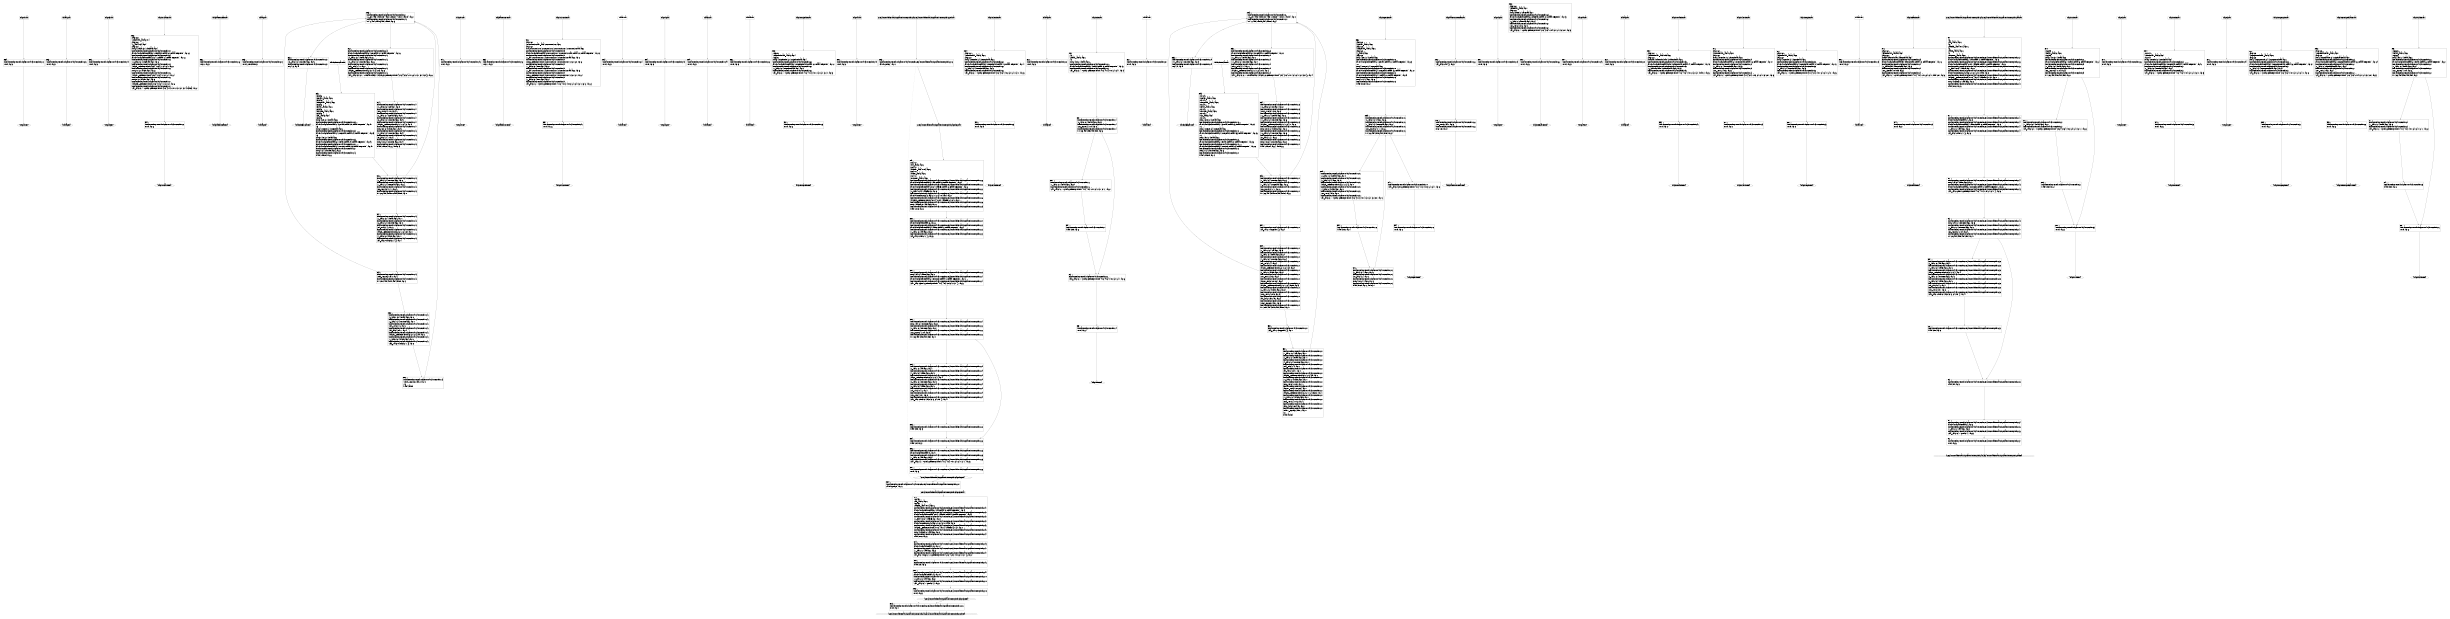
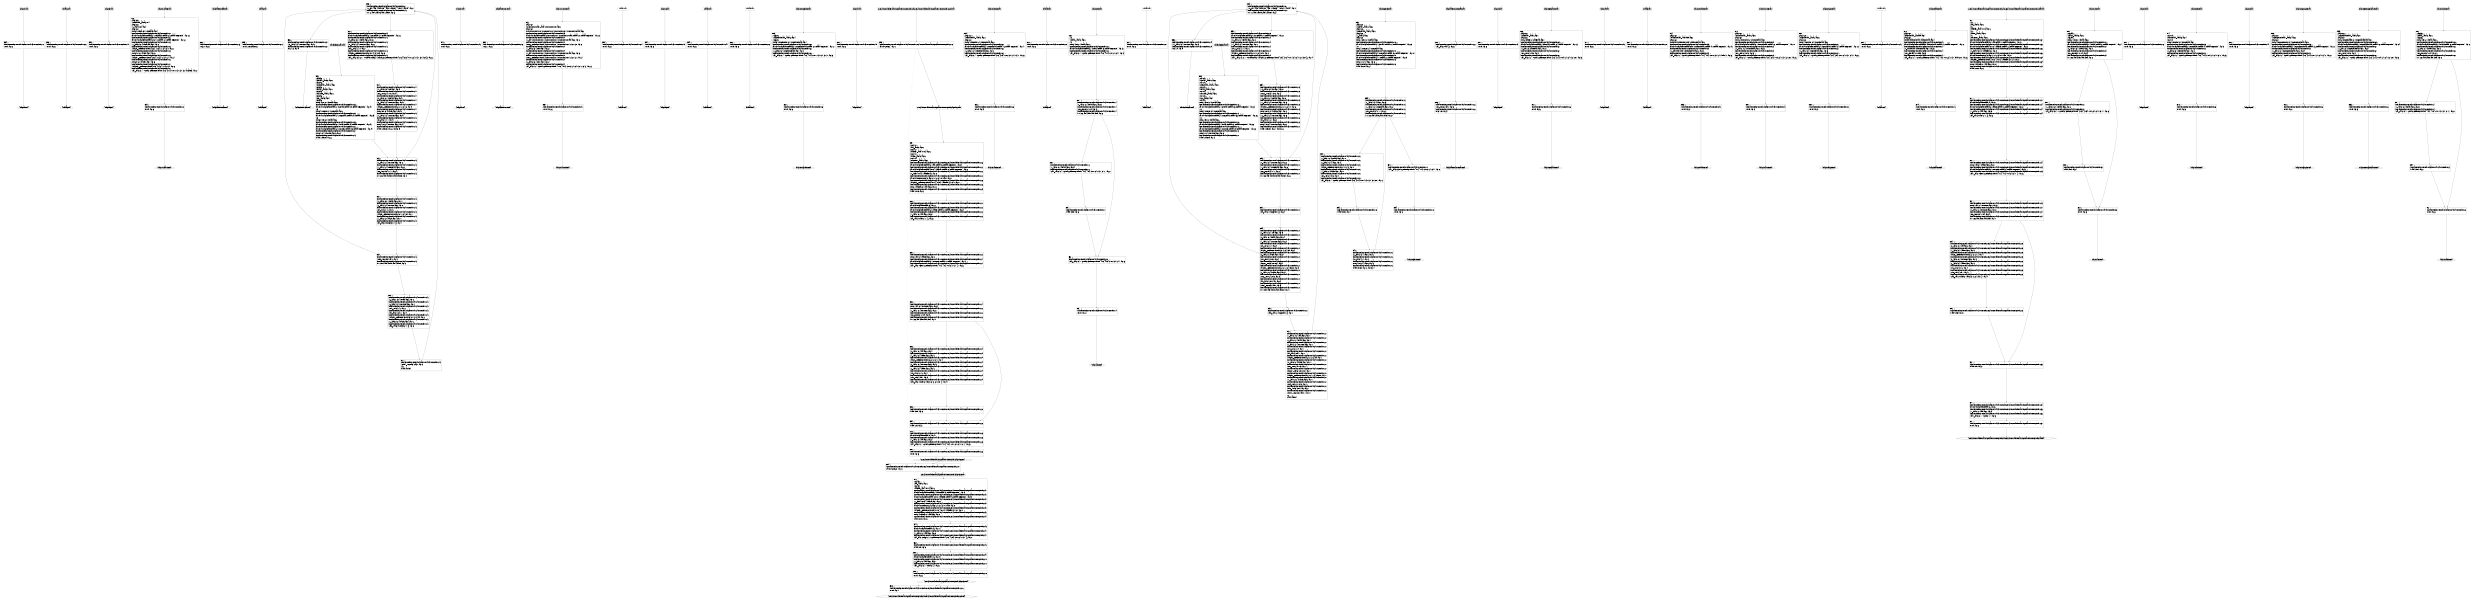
node "io_ll_printHexCharLine_start": added
